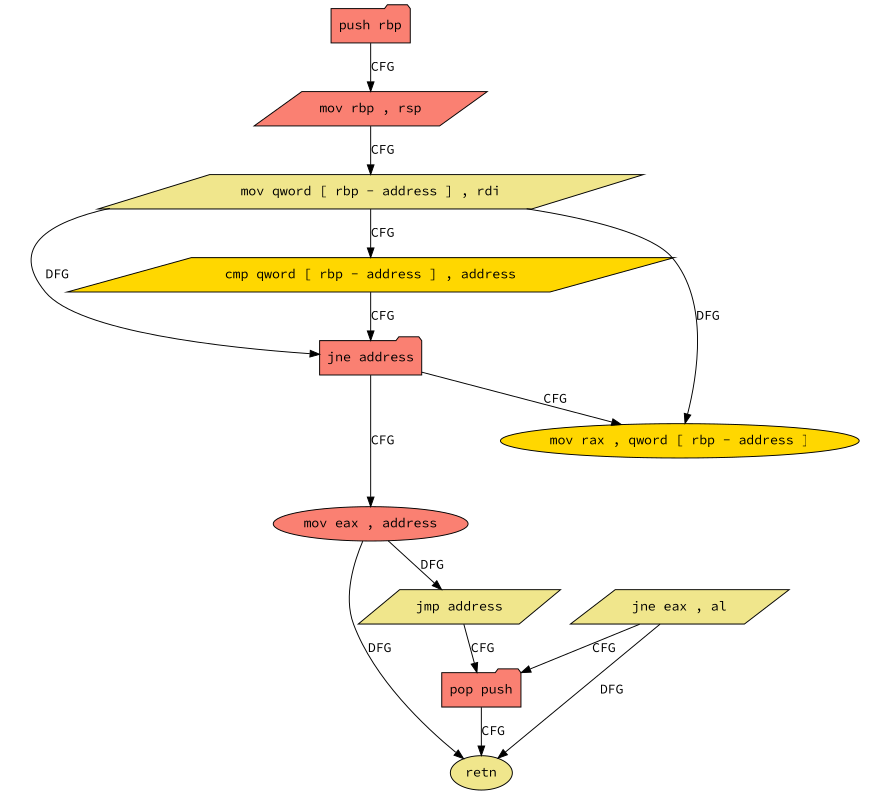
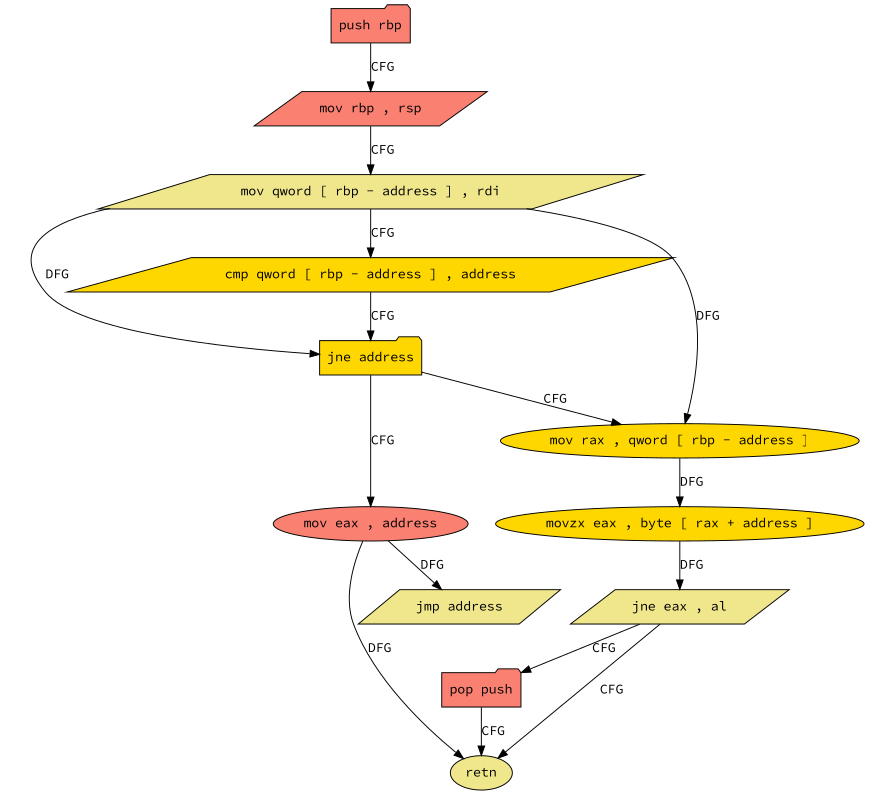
node "jne address": fillcolor salmon -> gold
node "movzx eax , byte [ rax + address ]": added
edge "jmp address" -> "pop push": removed, label "CFG"
edge "jne eax , al" -> "retn": label "DFG" -> "CFG"
